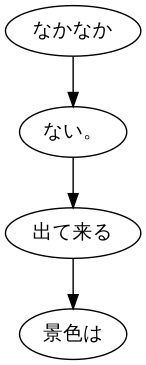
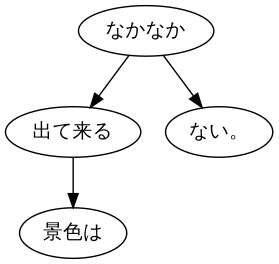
edge "ない。" -> "出て来る": now "なかなか" -> "出て来る"
